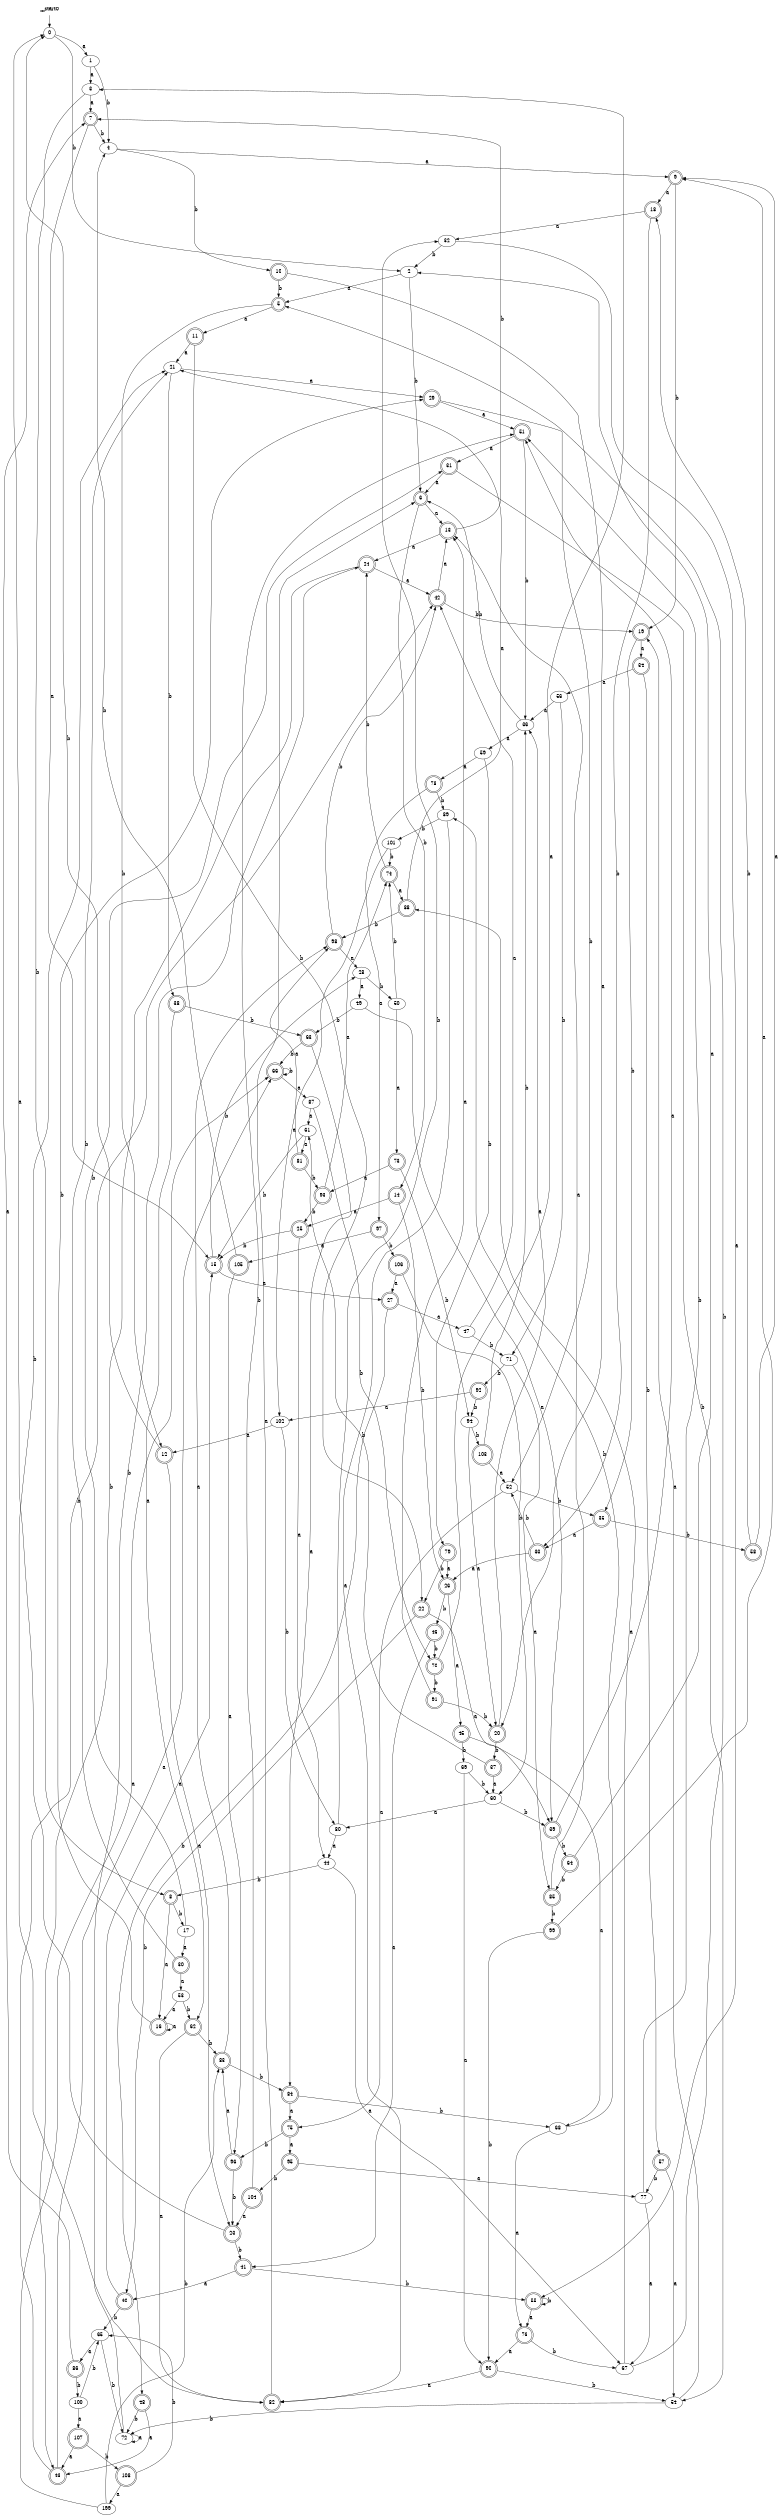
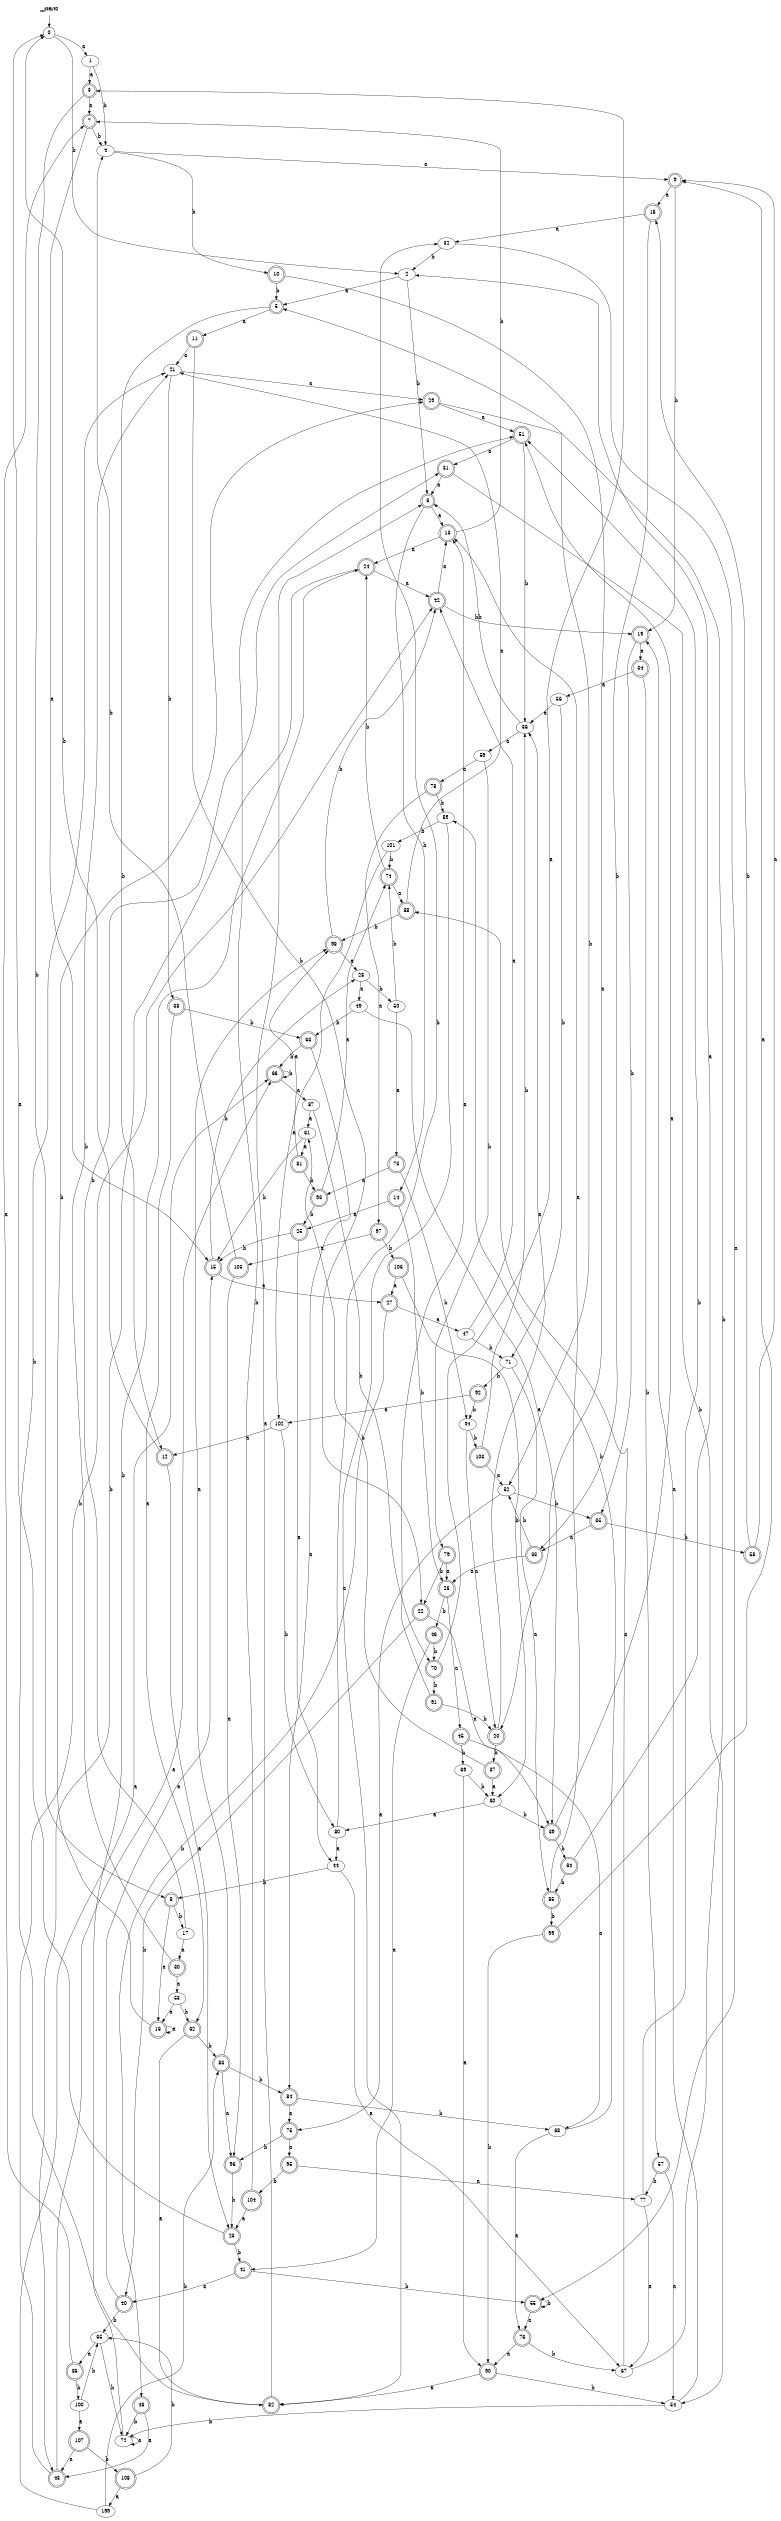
node "3": shape ellipse -> doublecircle
edge "96" -> "83": reversed
